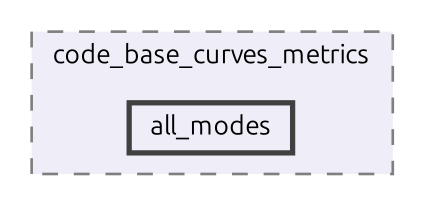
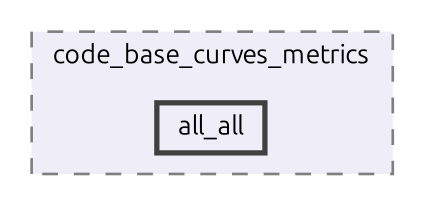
node "all_modes": label "all_modes" -> "all_all"
